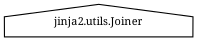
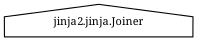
node "jinja2.utils.Joiner": label "jinja2.utils.Joiner" -> "jinja2.jinja.Joiner"
